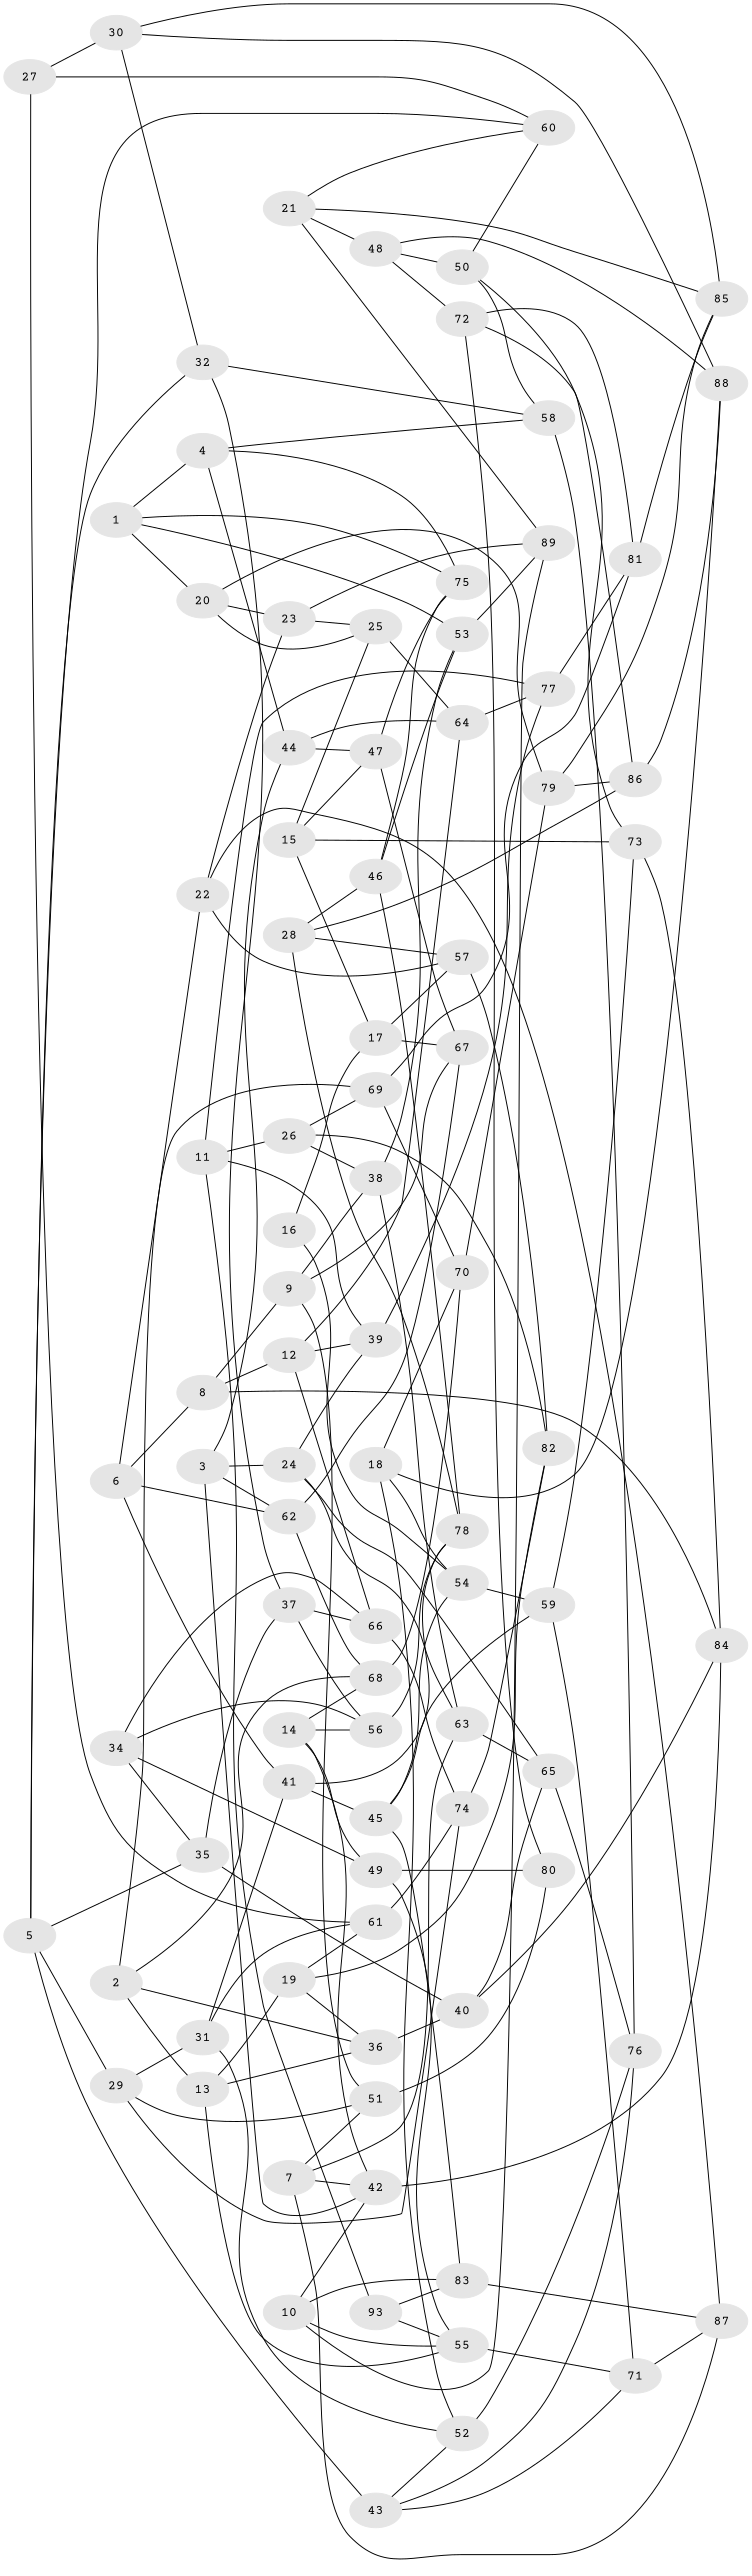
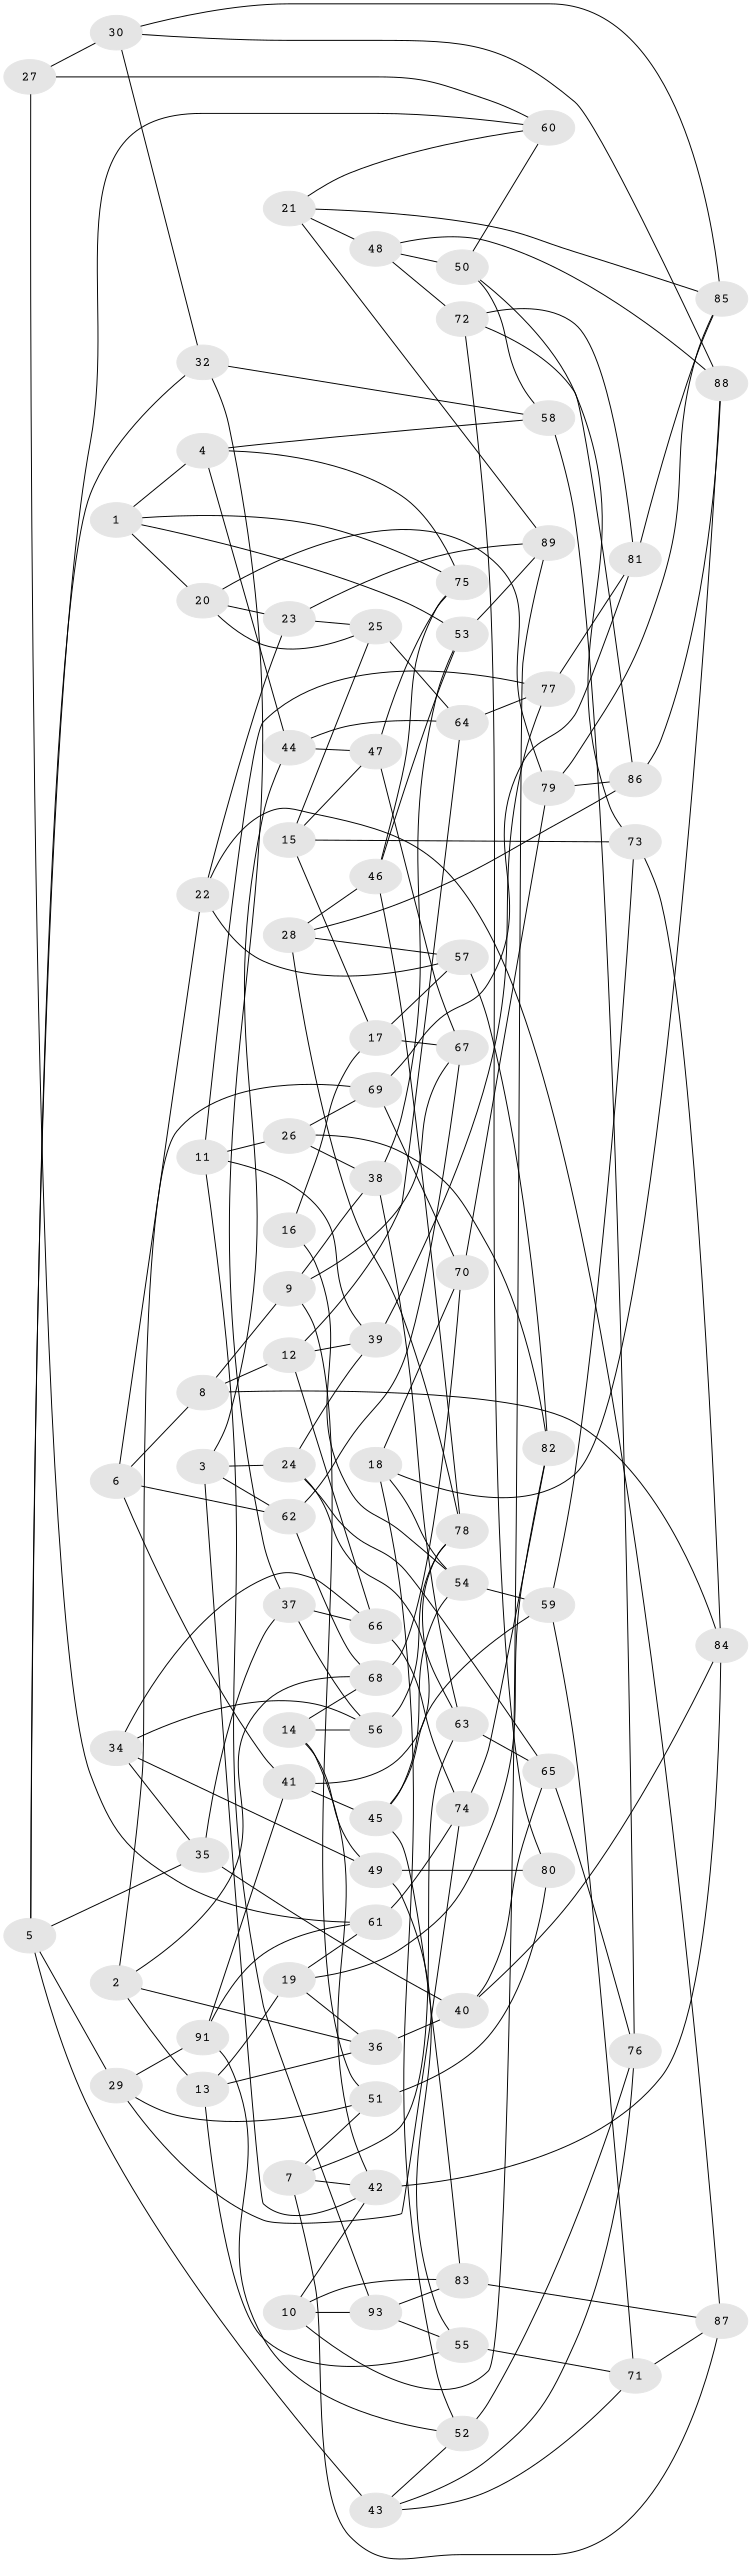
node "31": label "31" -> "91"
edge "10" -- "55": now "10" -- "93"
